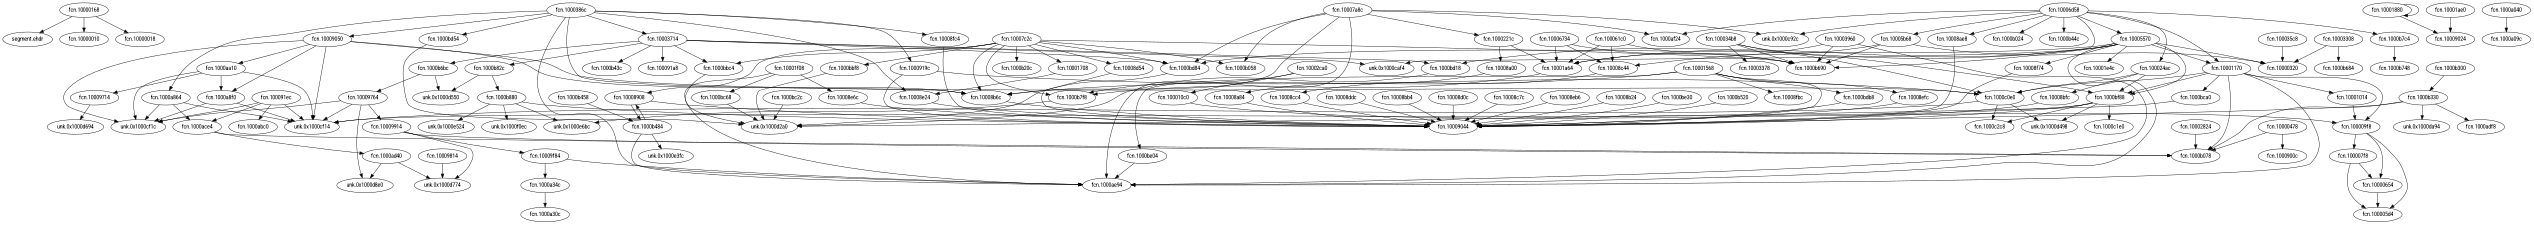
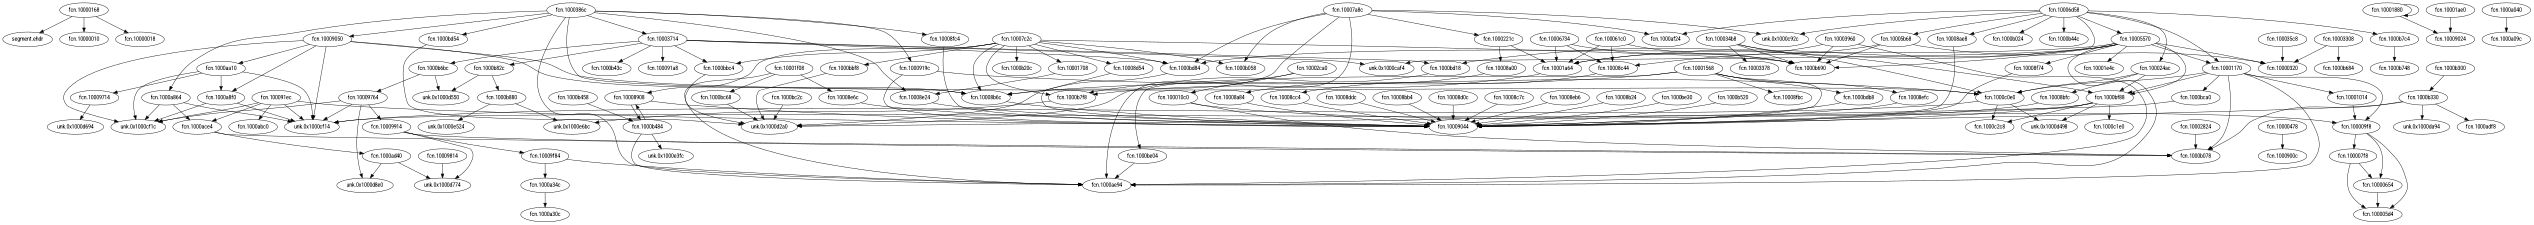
edge "fcn.1000b880" -> "fcn.10009044": now "fcn.100091ec" -> "fcn.10009044"
node "unk.0x1000f0ec": removed
edge "fcn.10000478" -> "fcn.1000b078": now "fcn.100010c0" -> "fcn.1000b078"
